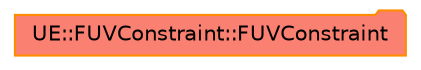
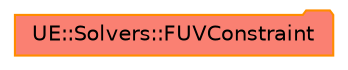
node "UE::FUVConstraint::FUVConstraint": label "UE::FUVConstraint::FUVConstraint" -> "UE::Solvers::FUVConstraint"
